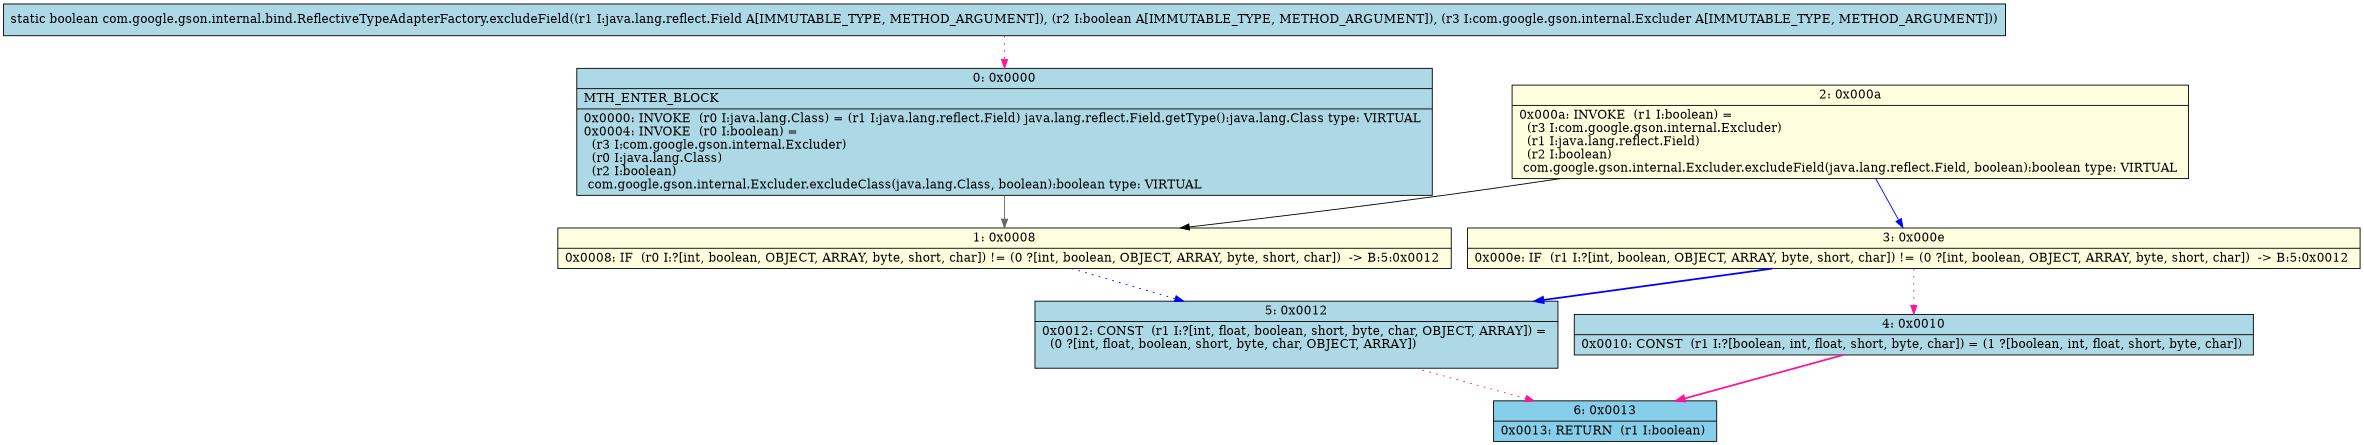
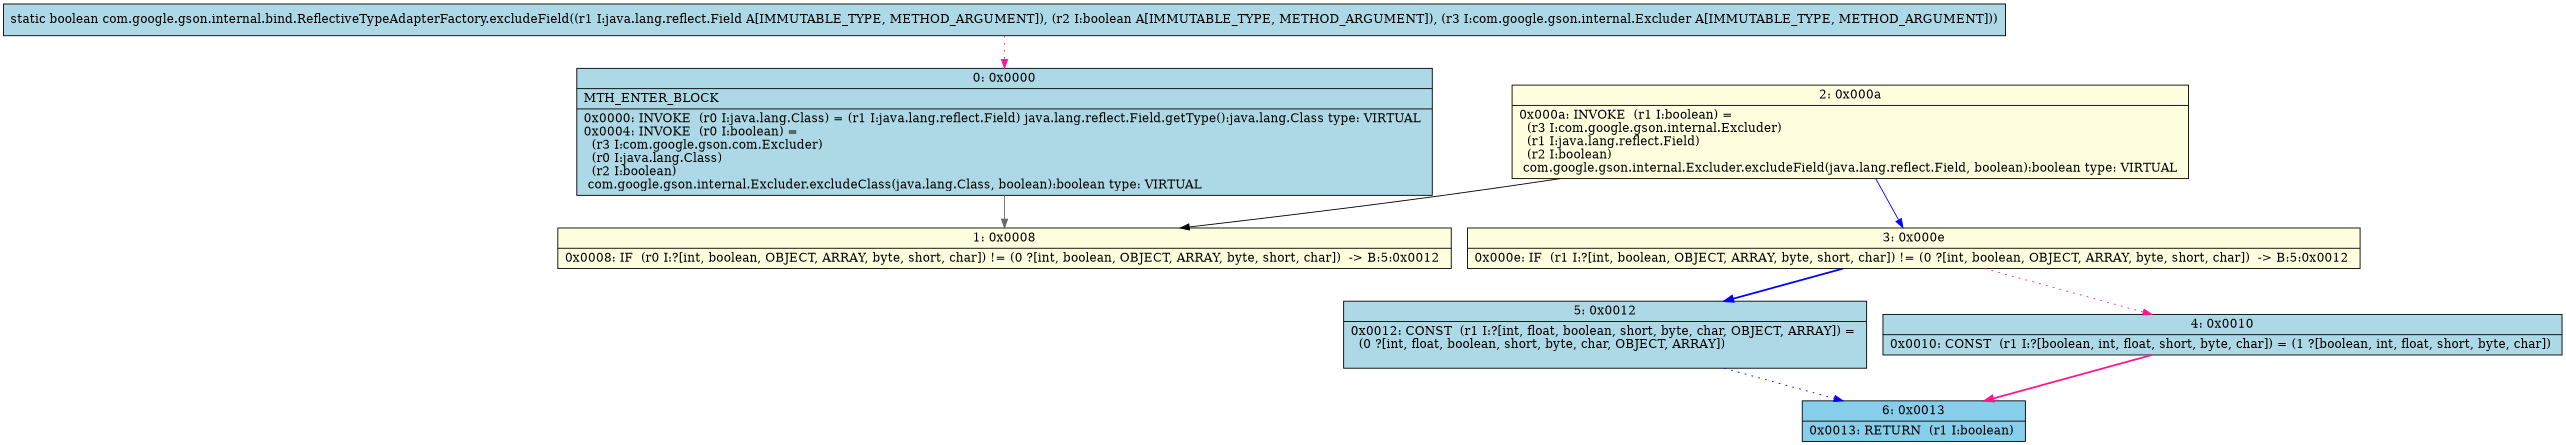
node "0: 0x0000": text "(r3 I:com.google.gson.internal.Excluder)" -> "(r3 I:com.google.gson.com.Excluder)"
edge "1: 0x0008" -> "5: 0x0012": removed
edge "5: 0x0012" -> "6: 0x0013": color deeppink -> blue
